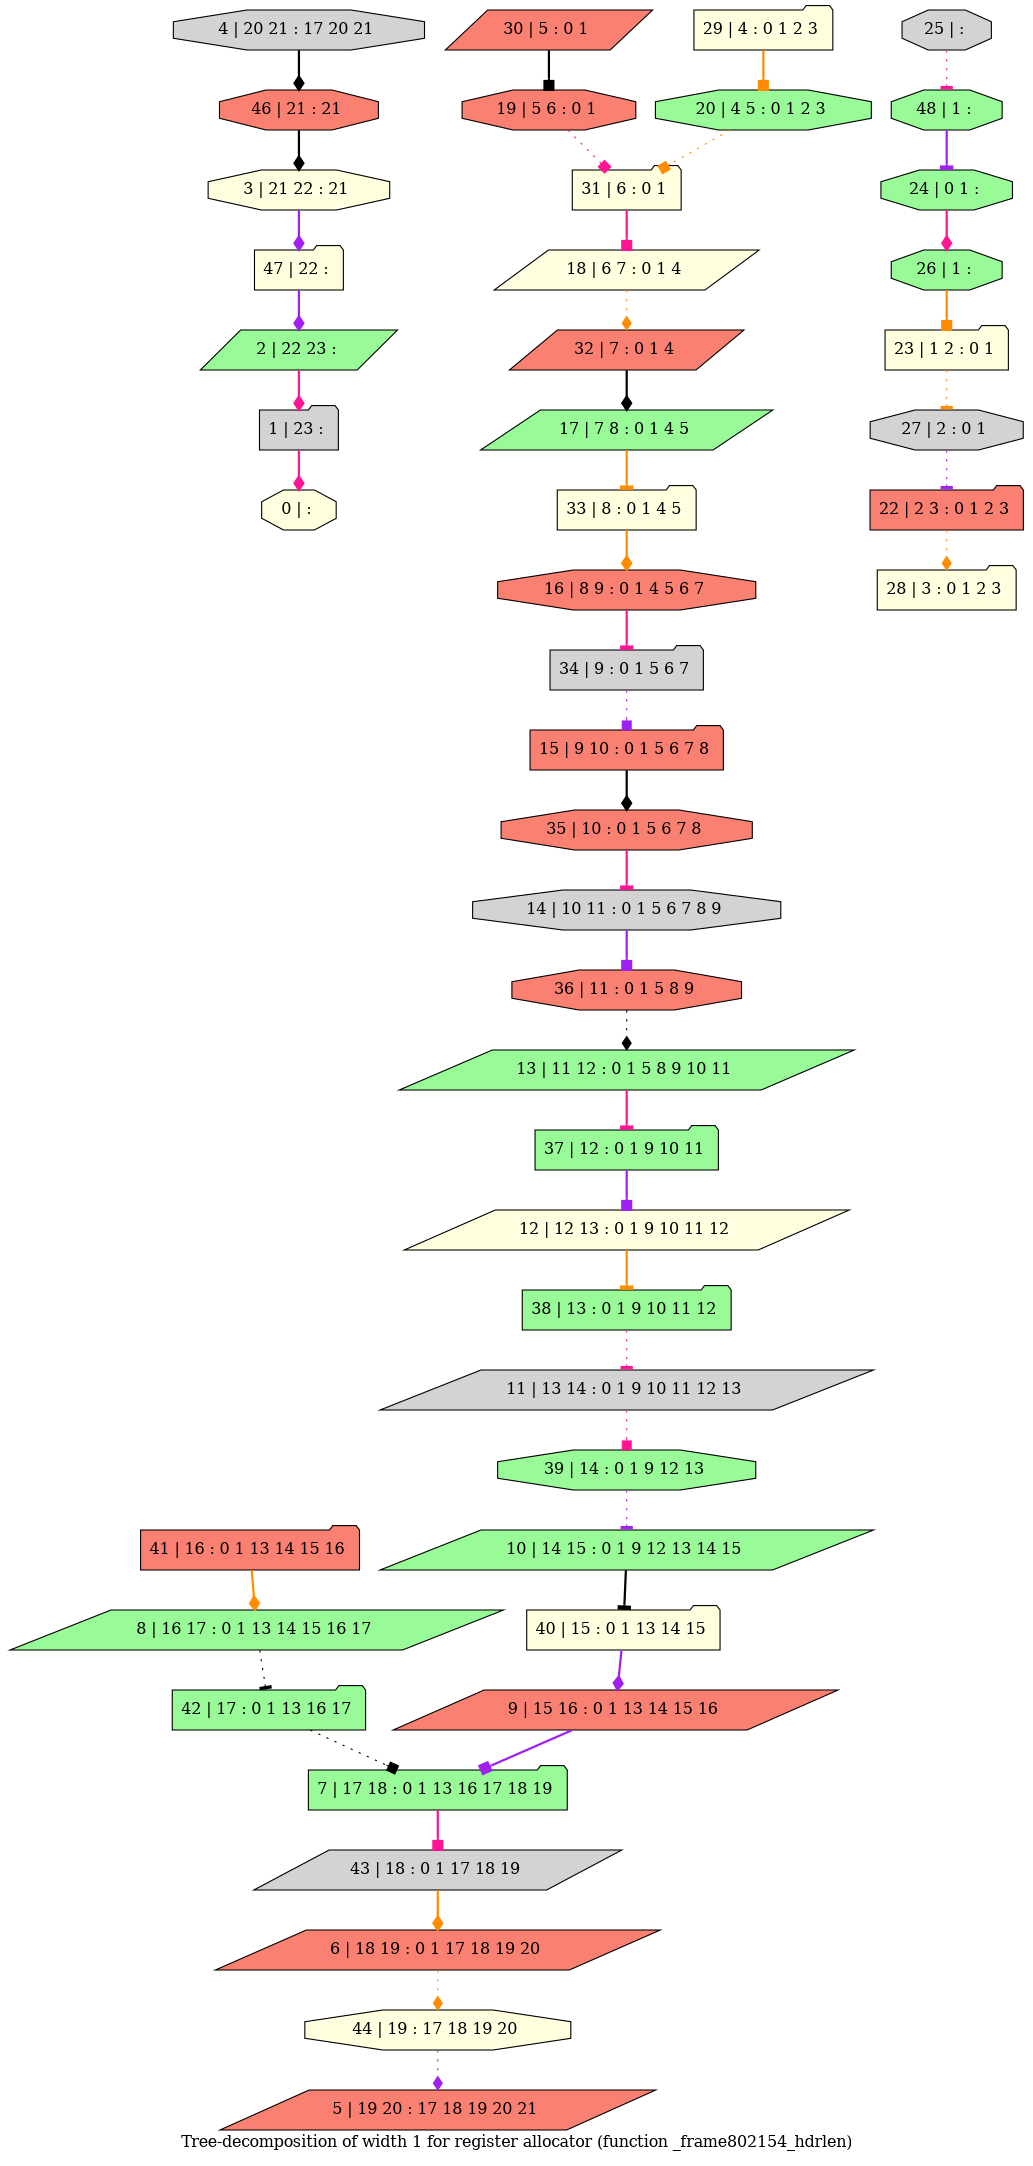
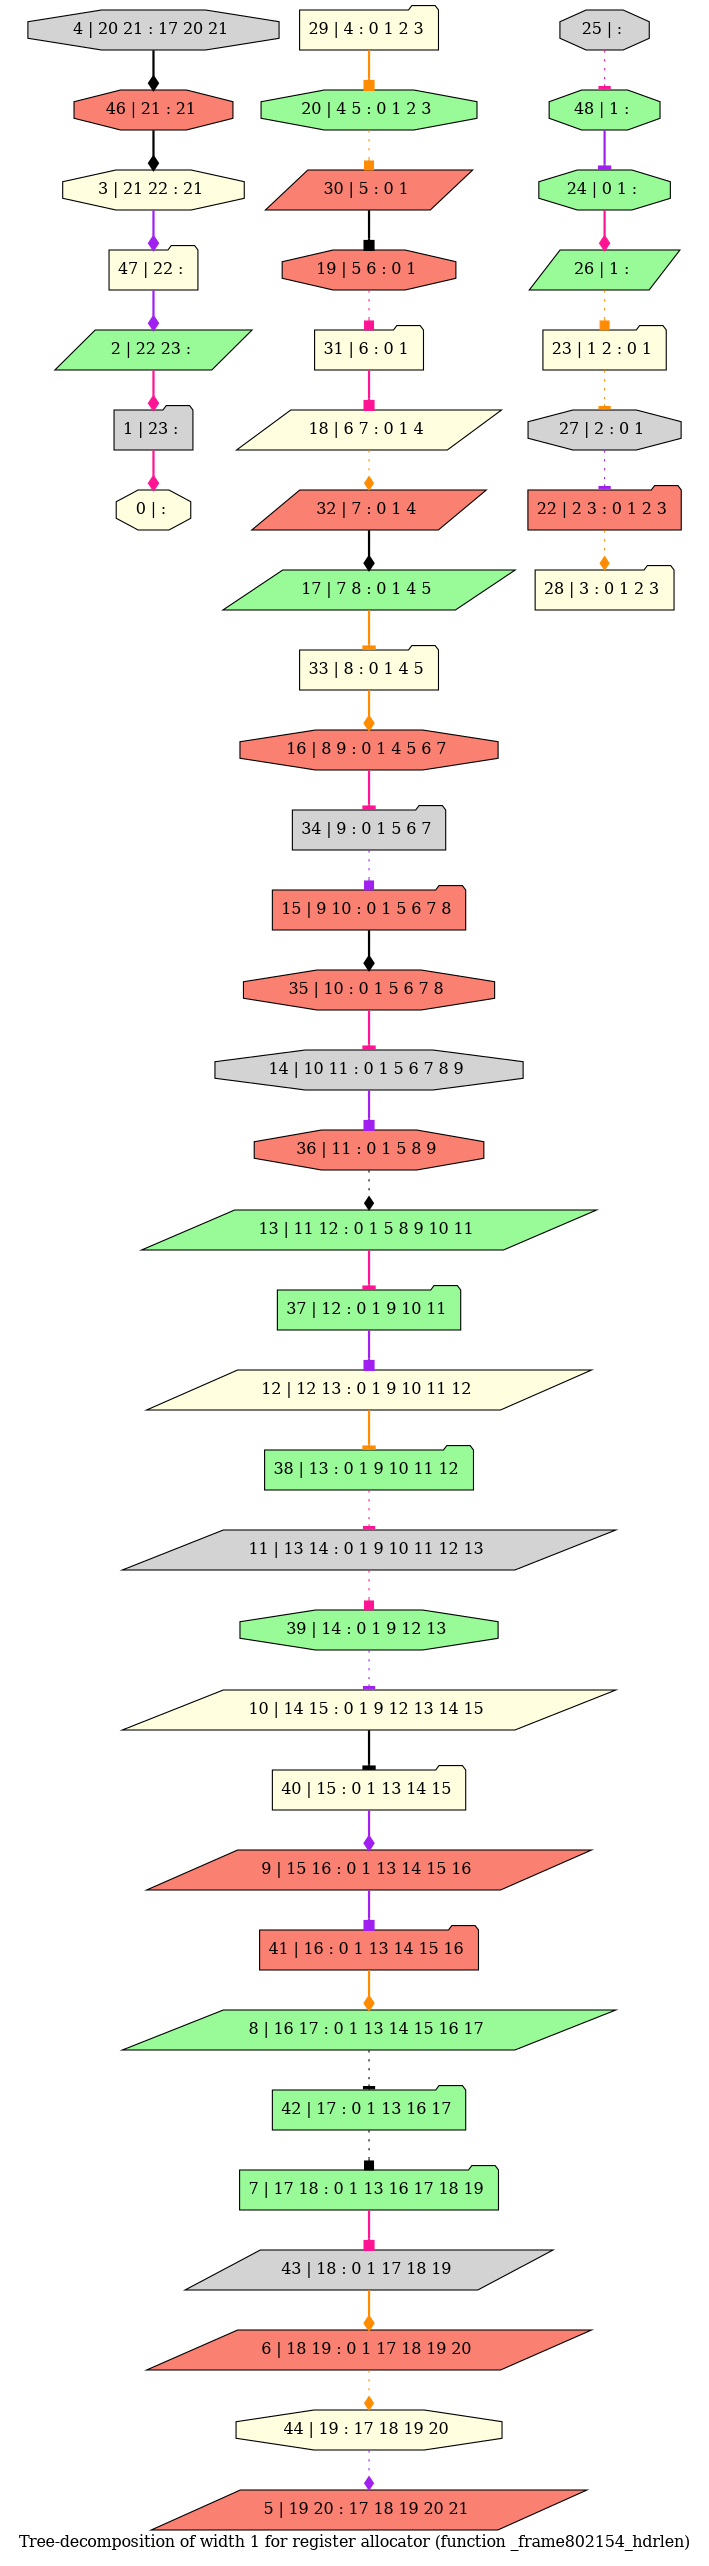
edge "20 | 4 5 : 0 1 2 3" -> "31 | 6 : 0 1": now "20 | 4 5 : 0 1 2 3" -> "30 | 5 : 0 1"
node "26 | 1 :": shape octagon -> parallelogram
edge "26 | 1 :" -> "23 | 1 2 : 0 1": style bold -> dotted
node "10 | 14 15 : 0 1 9 12 13 14 15": fillcolor palegreen -> lightyellow
edge "9 | 15 16 : 0 1 13 14 15 16" -> "7 | 17 18 : 0 1 13 16 17 18 19": now "9 | 15 16 : 0 1 13 14 15 16" -> "41 | 16 : 0 1 13 14 15 16"
